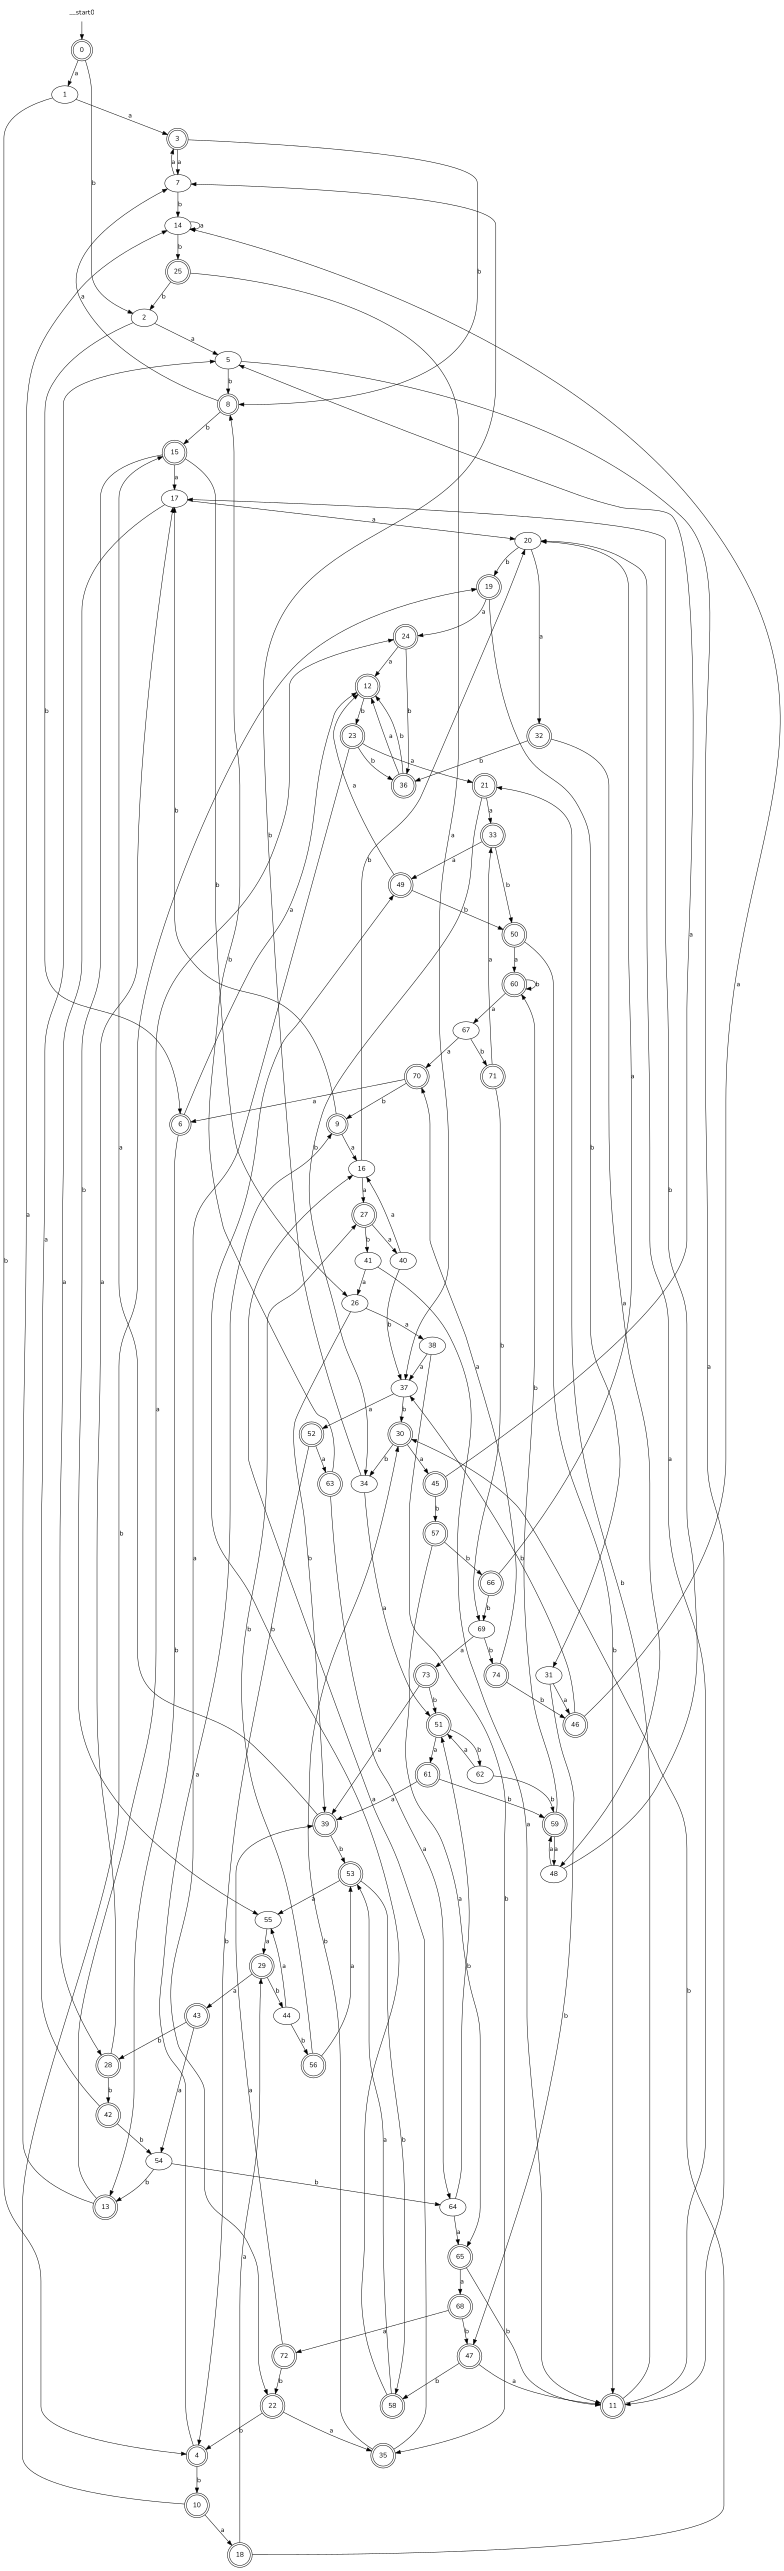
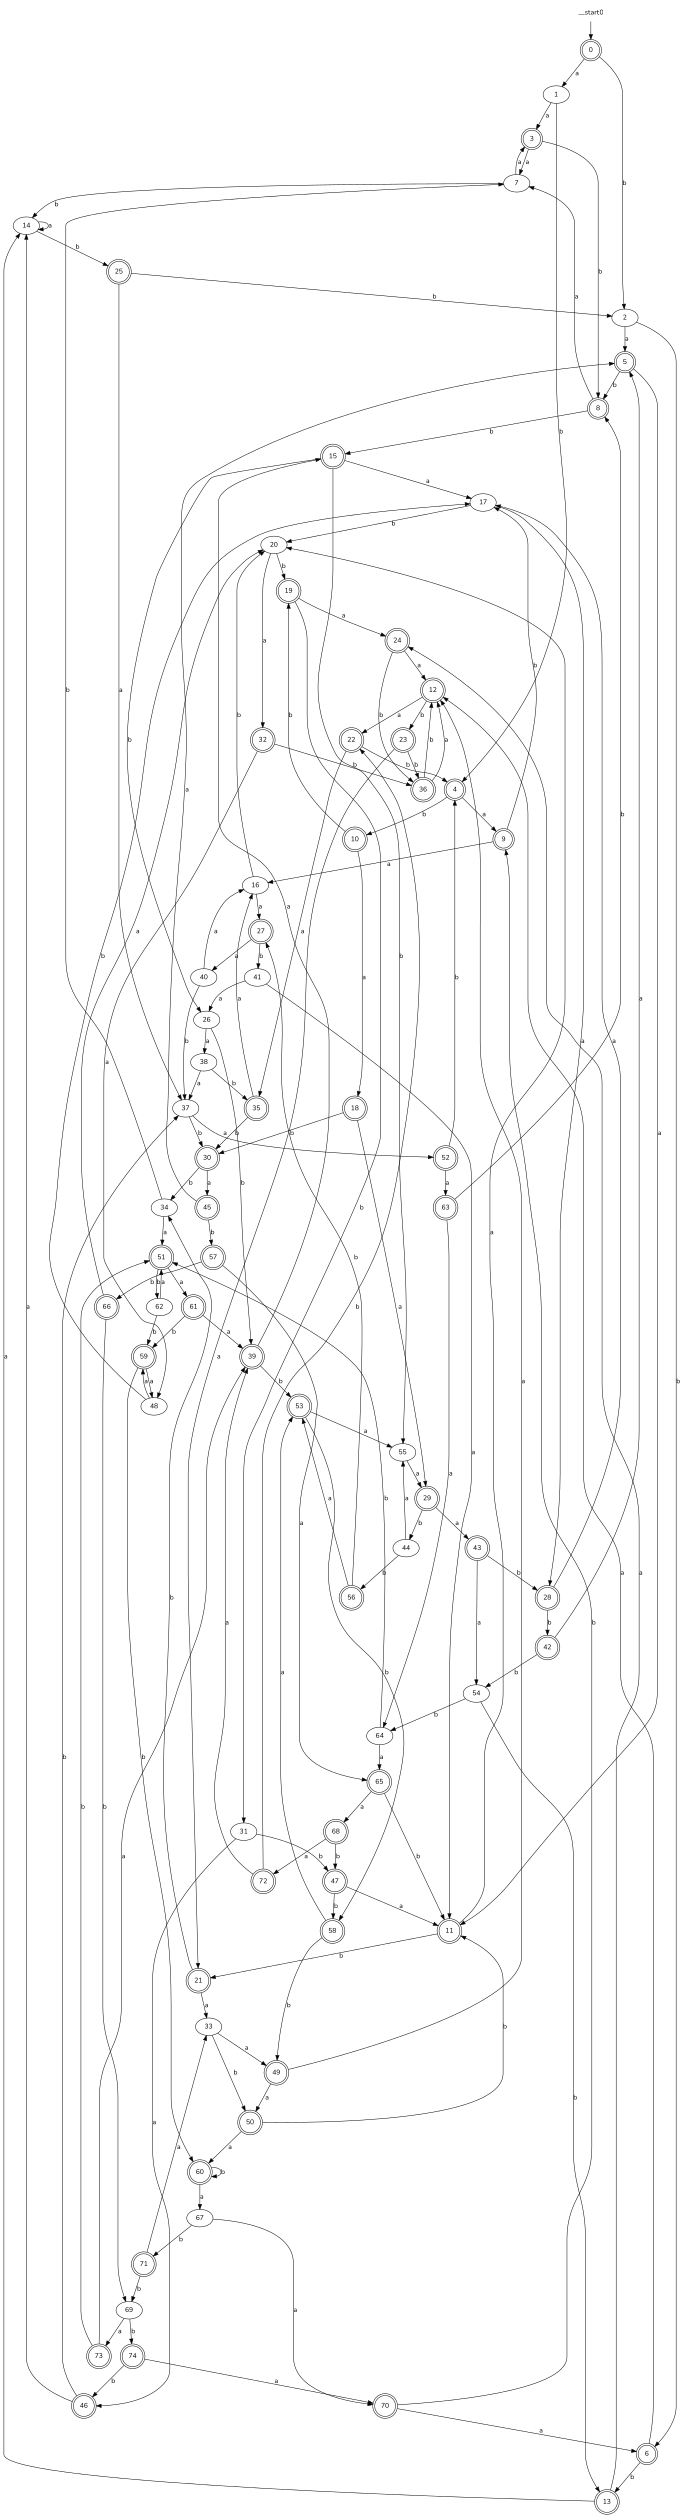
node "5": shape ellipse -> doublecircle
edge "17" -> "20": label "a" -> "b"
node "33": shape doublecircle -> ellipse
edge "49" -> "50": label "b" -> "a"
edge "23" -> "22": now "12" -> "22"
